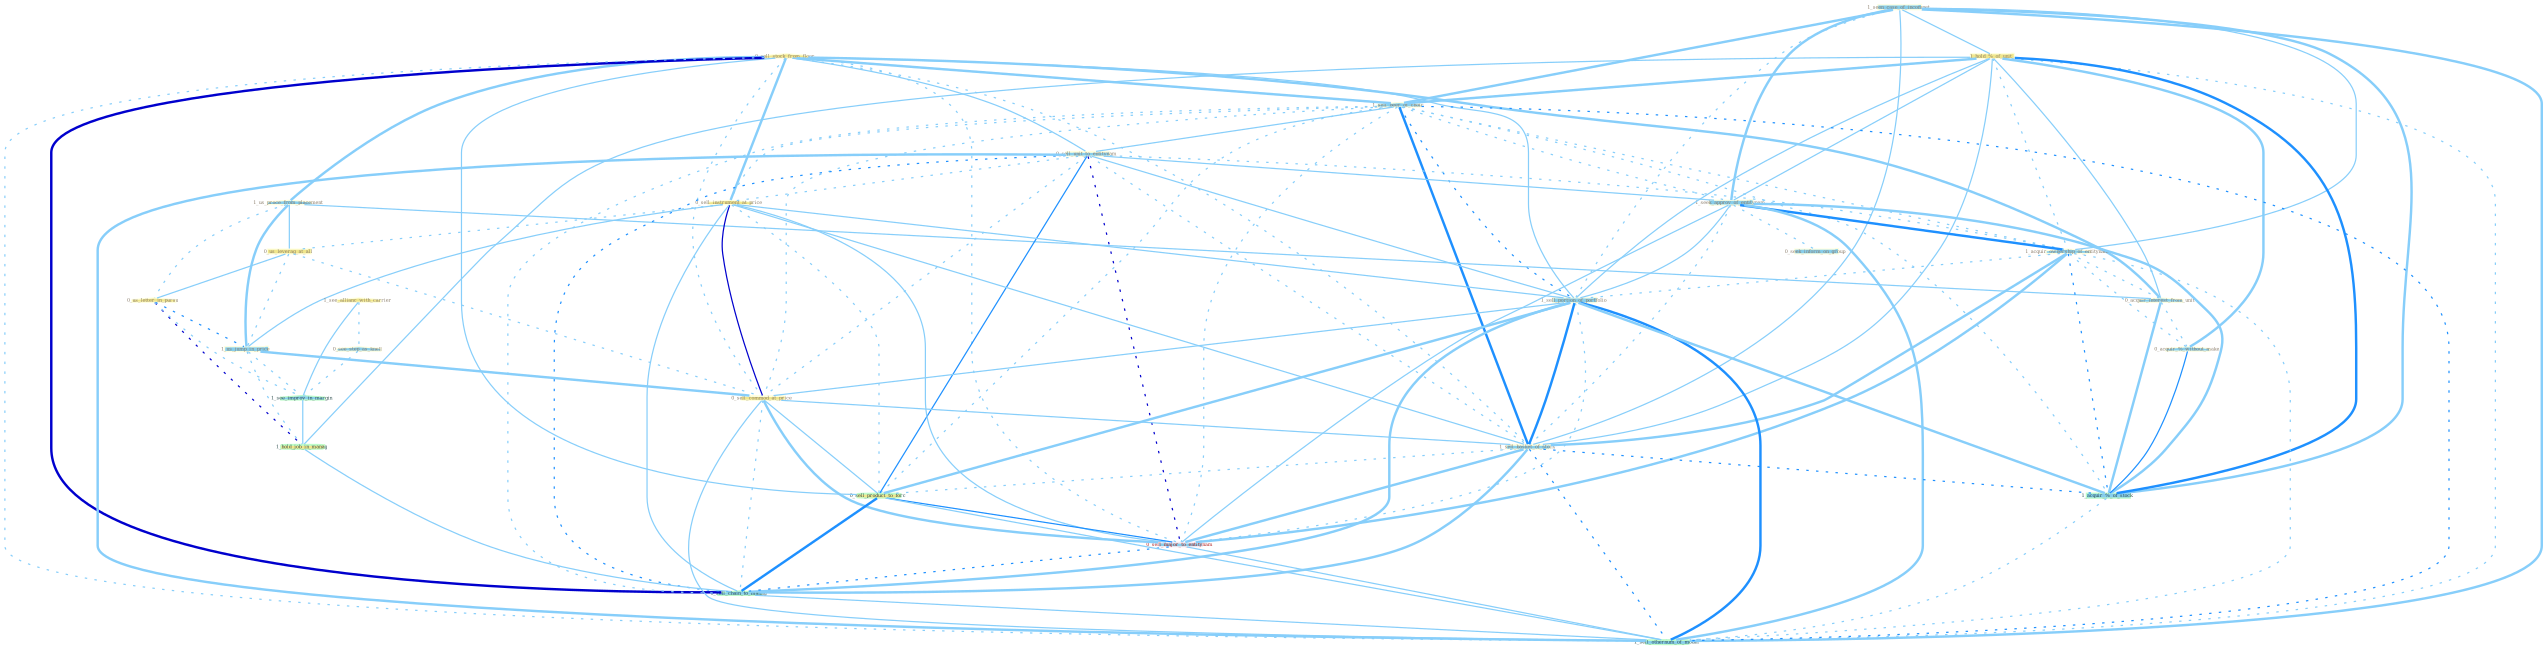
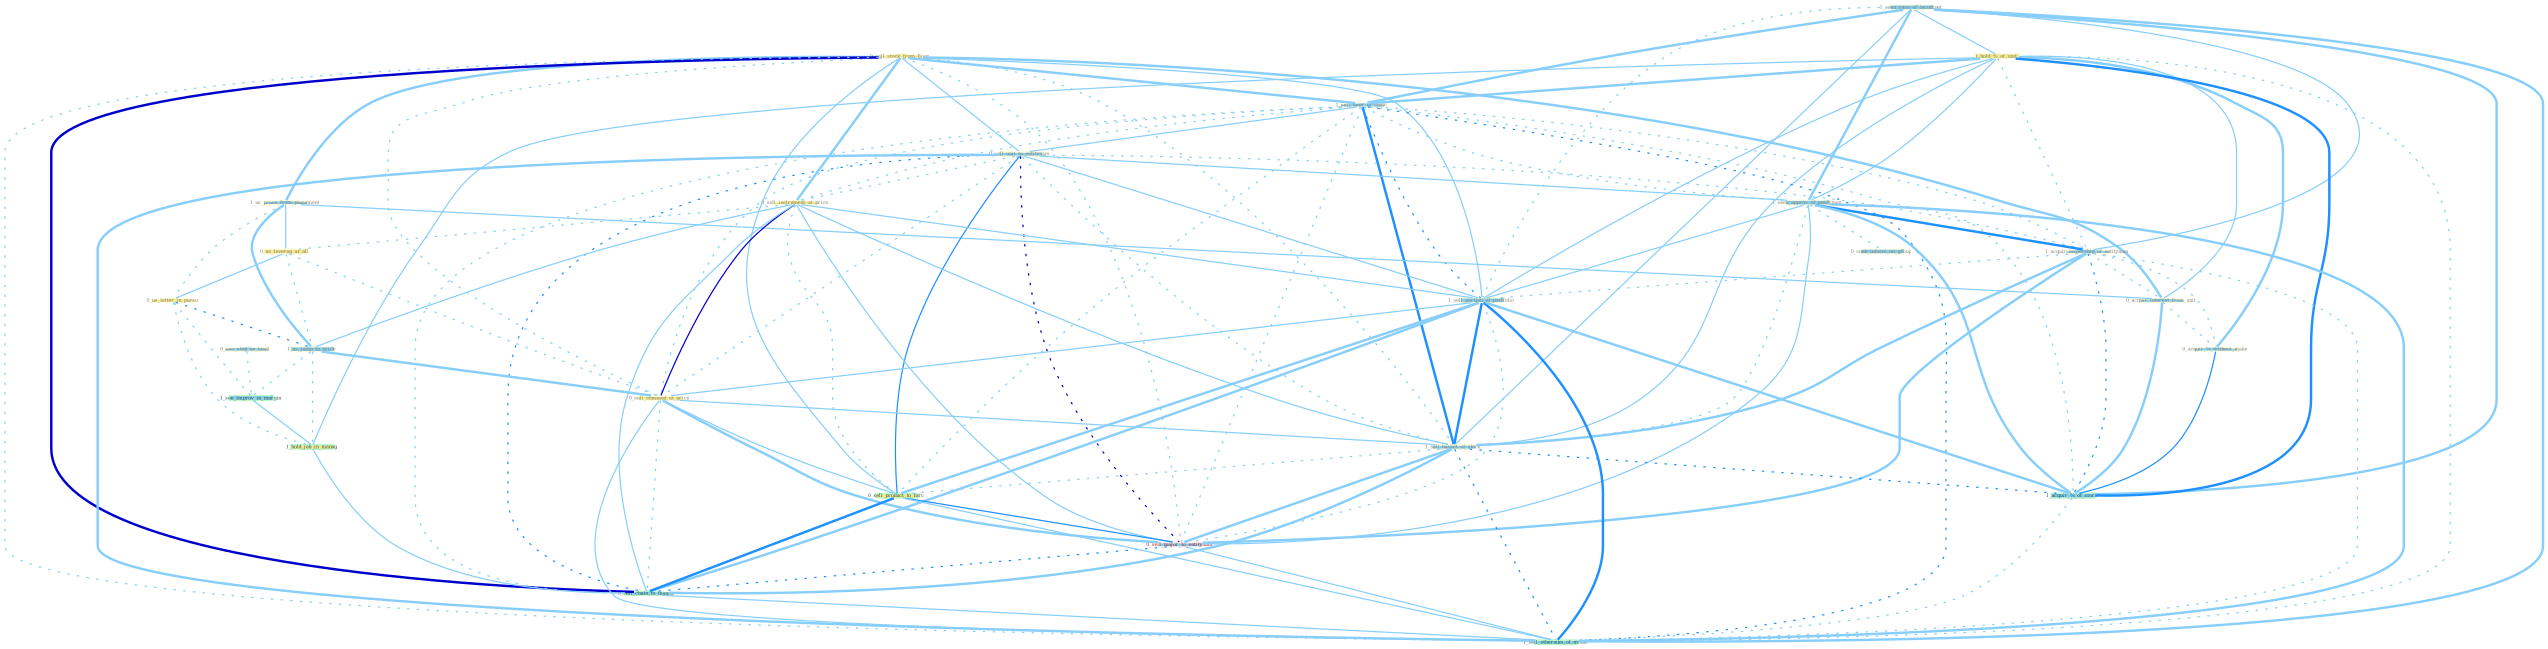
node "1_see_allianc_with_carrier": removed
edge "0_us_letter_in_pursu" -- "1_hold_job_in_manag": color #0000cd -> #87cefa
node "1_see_improv_in_margin": shape house -> folder
